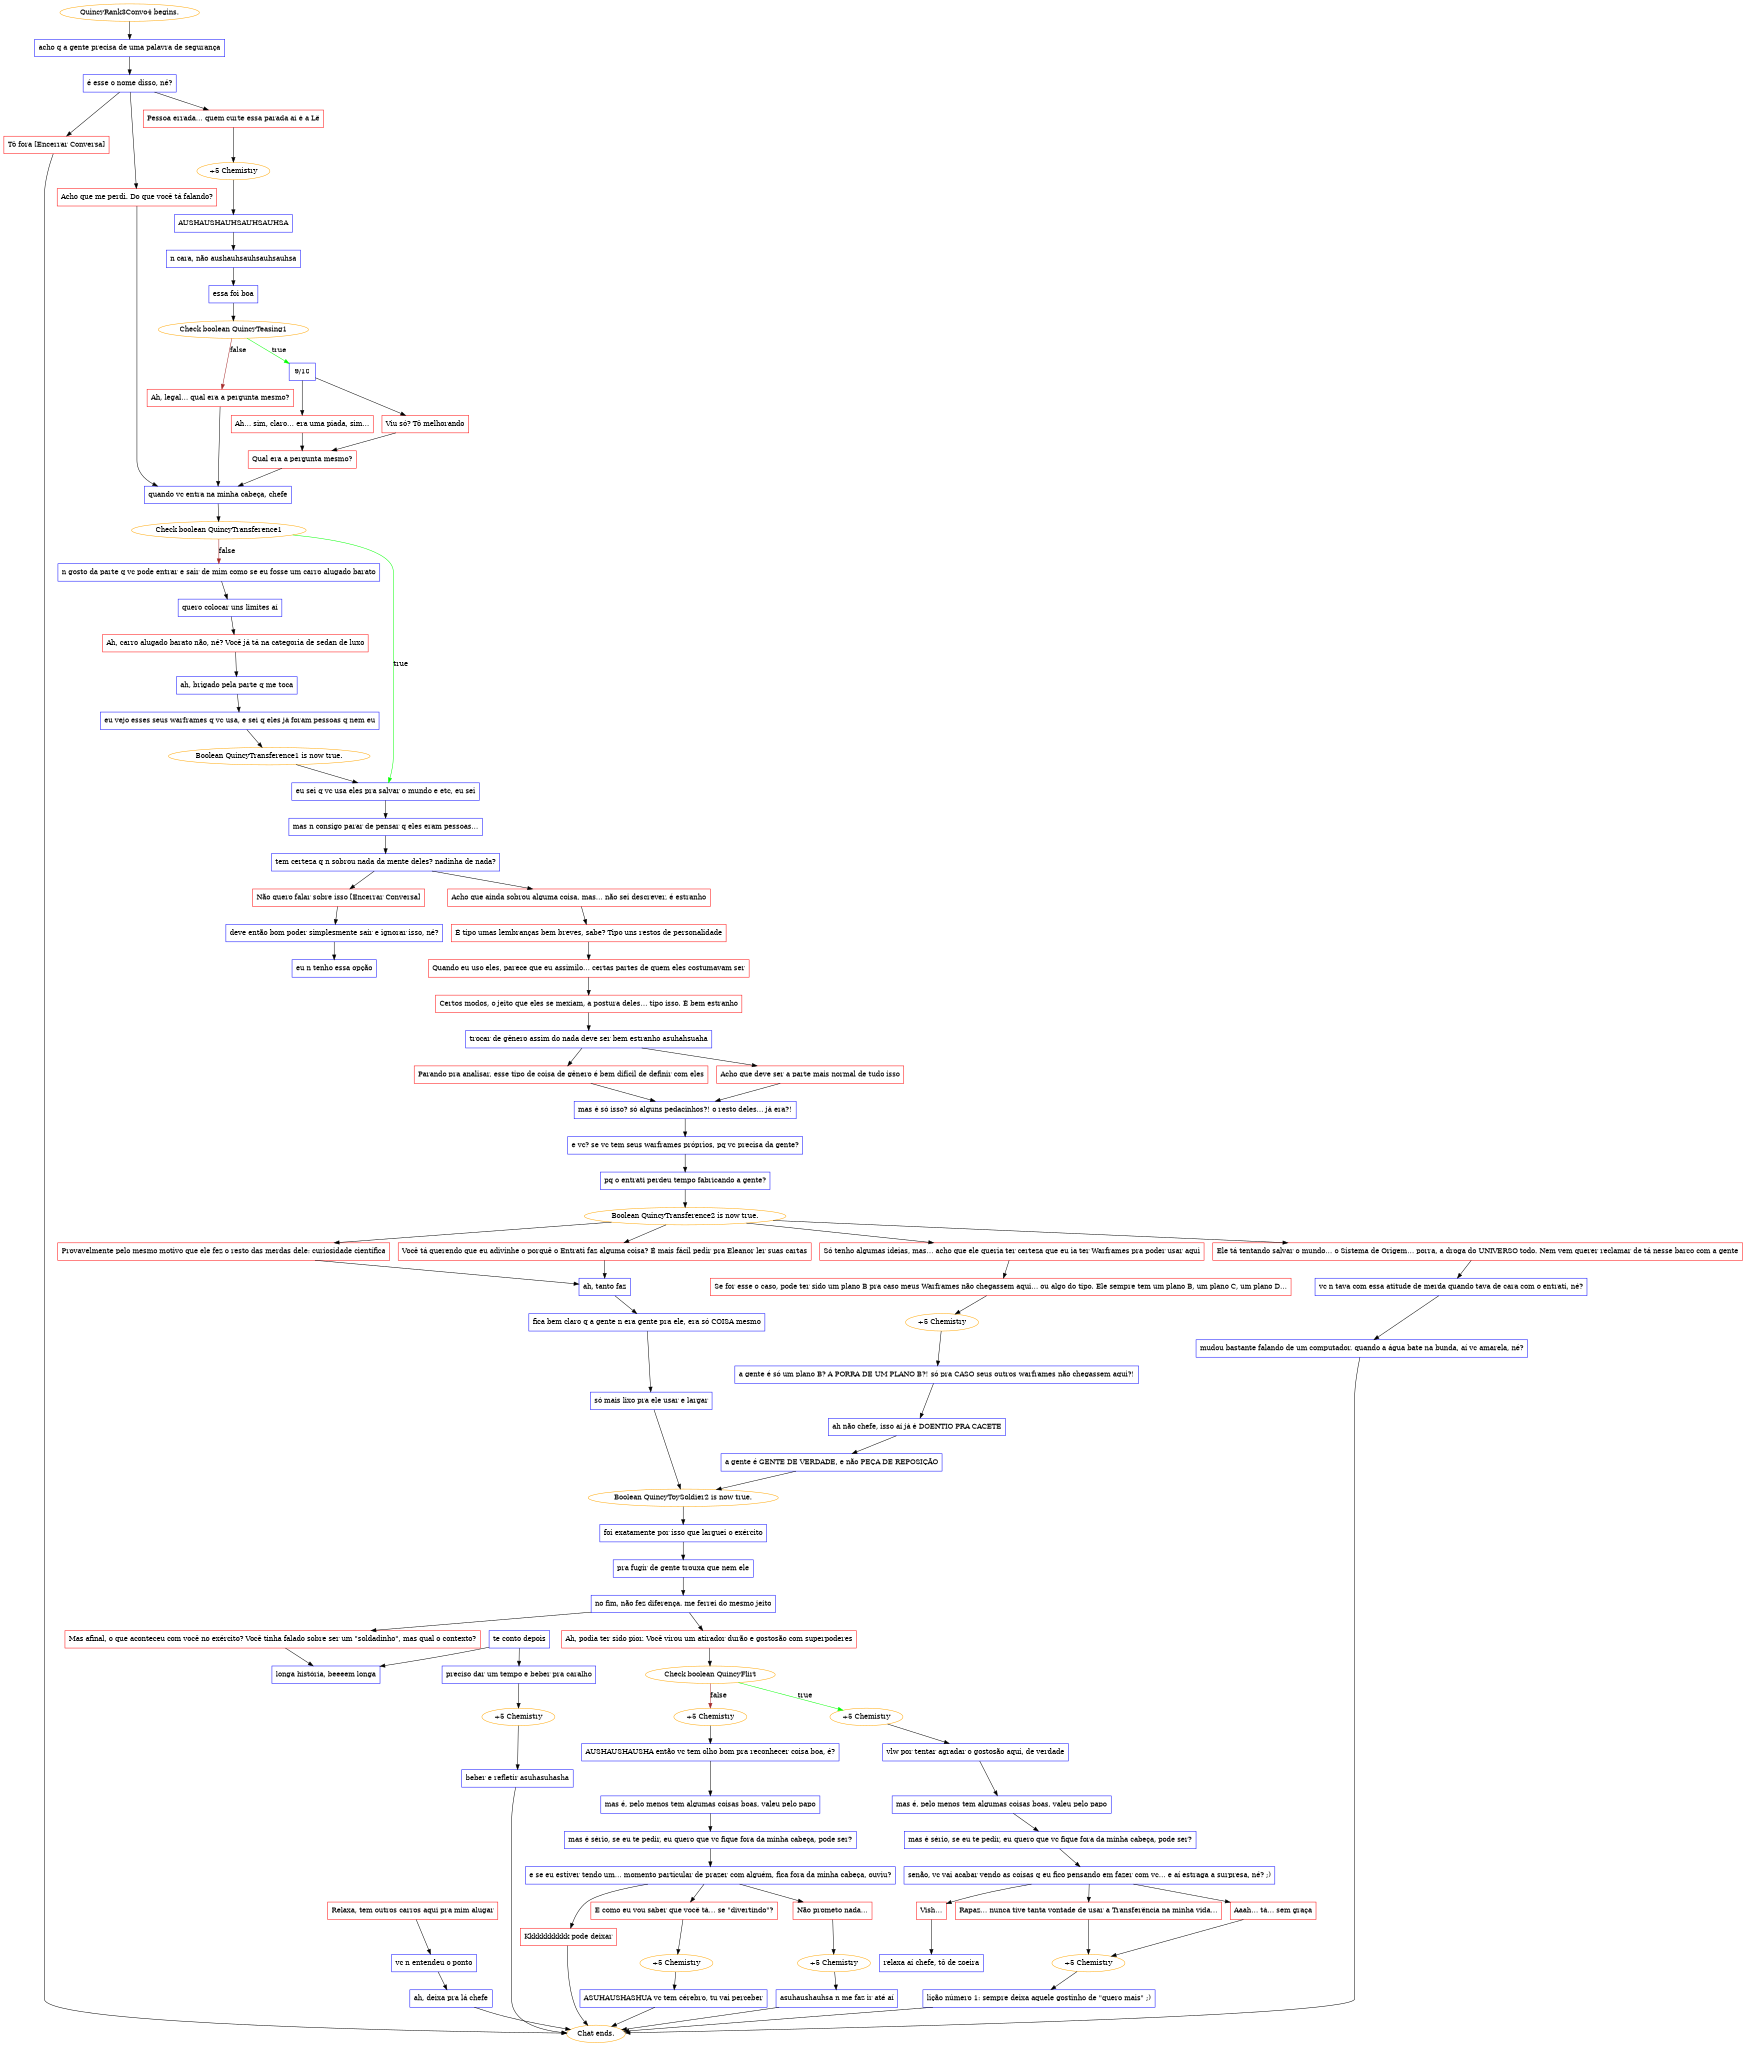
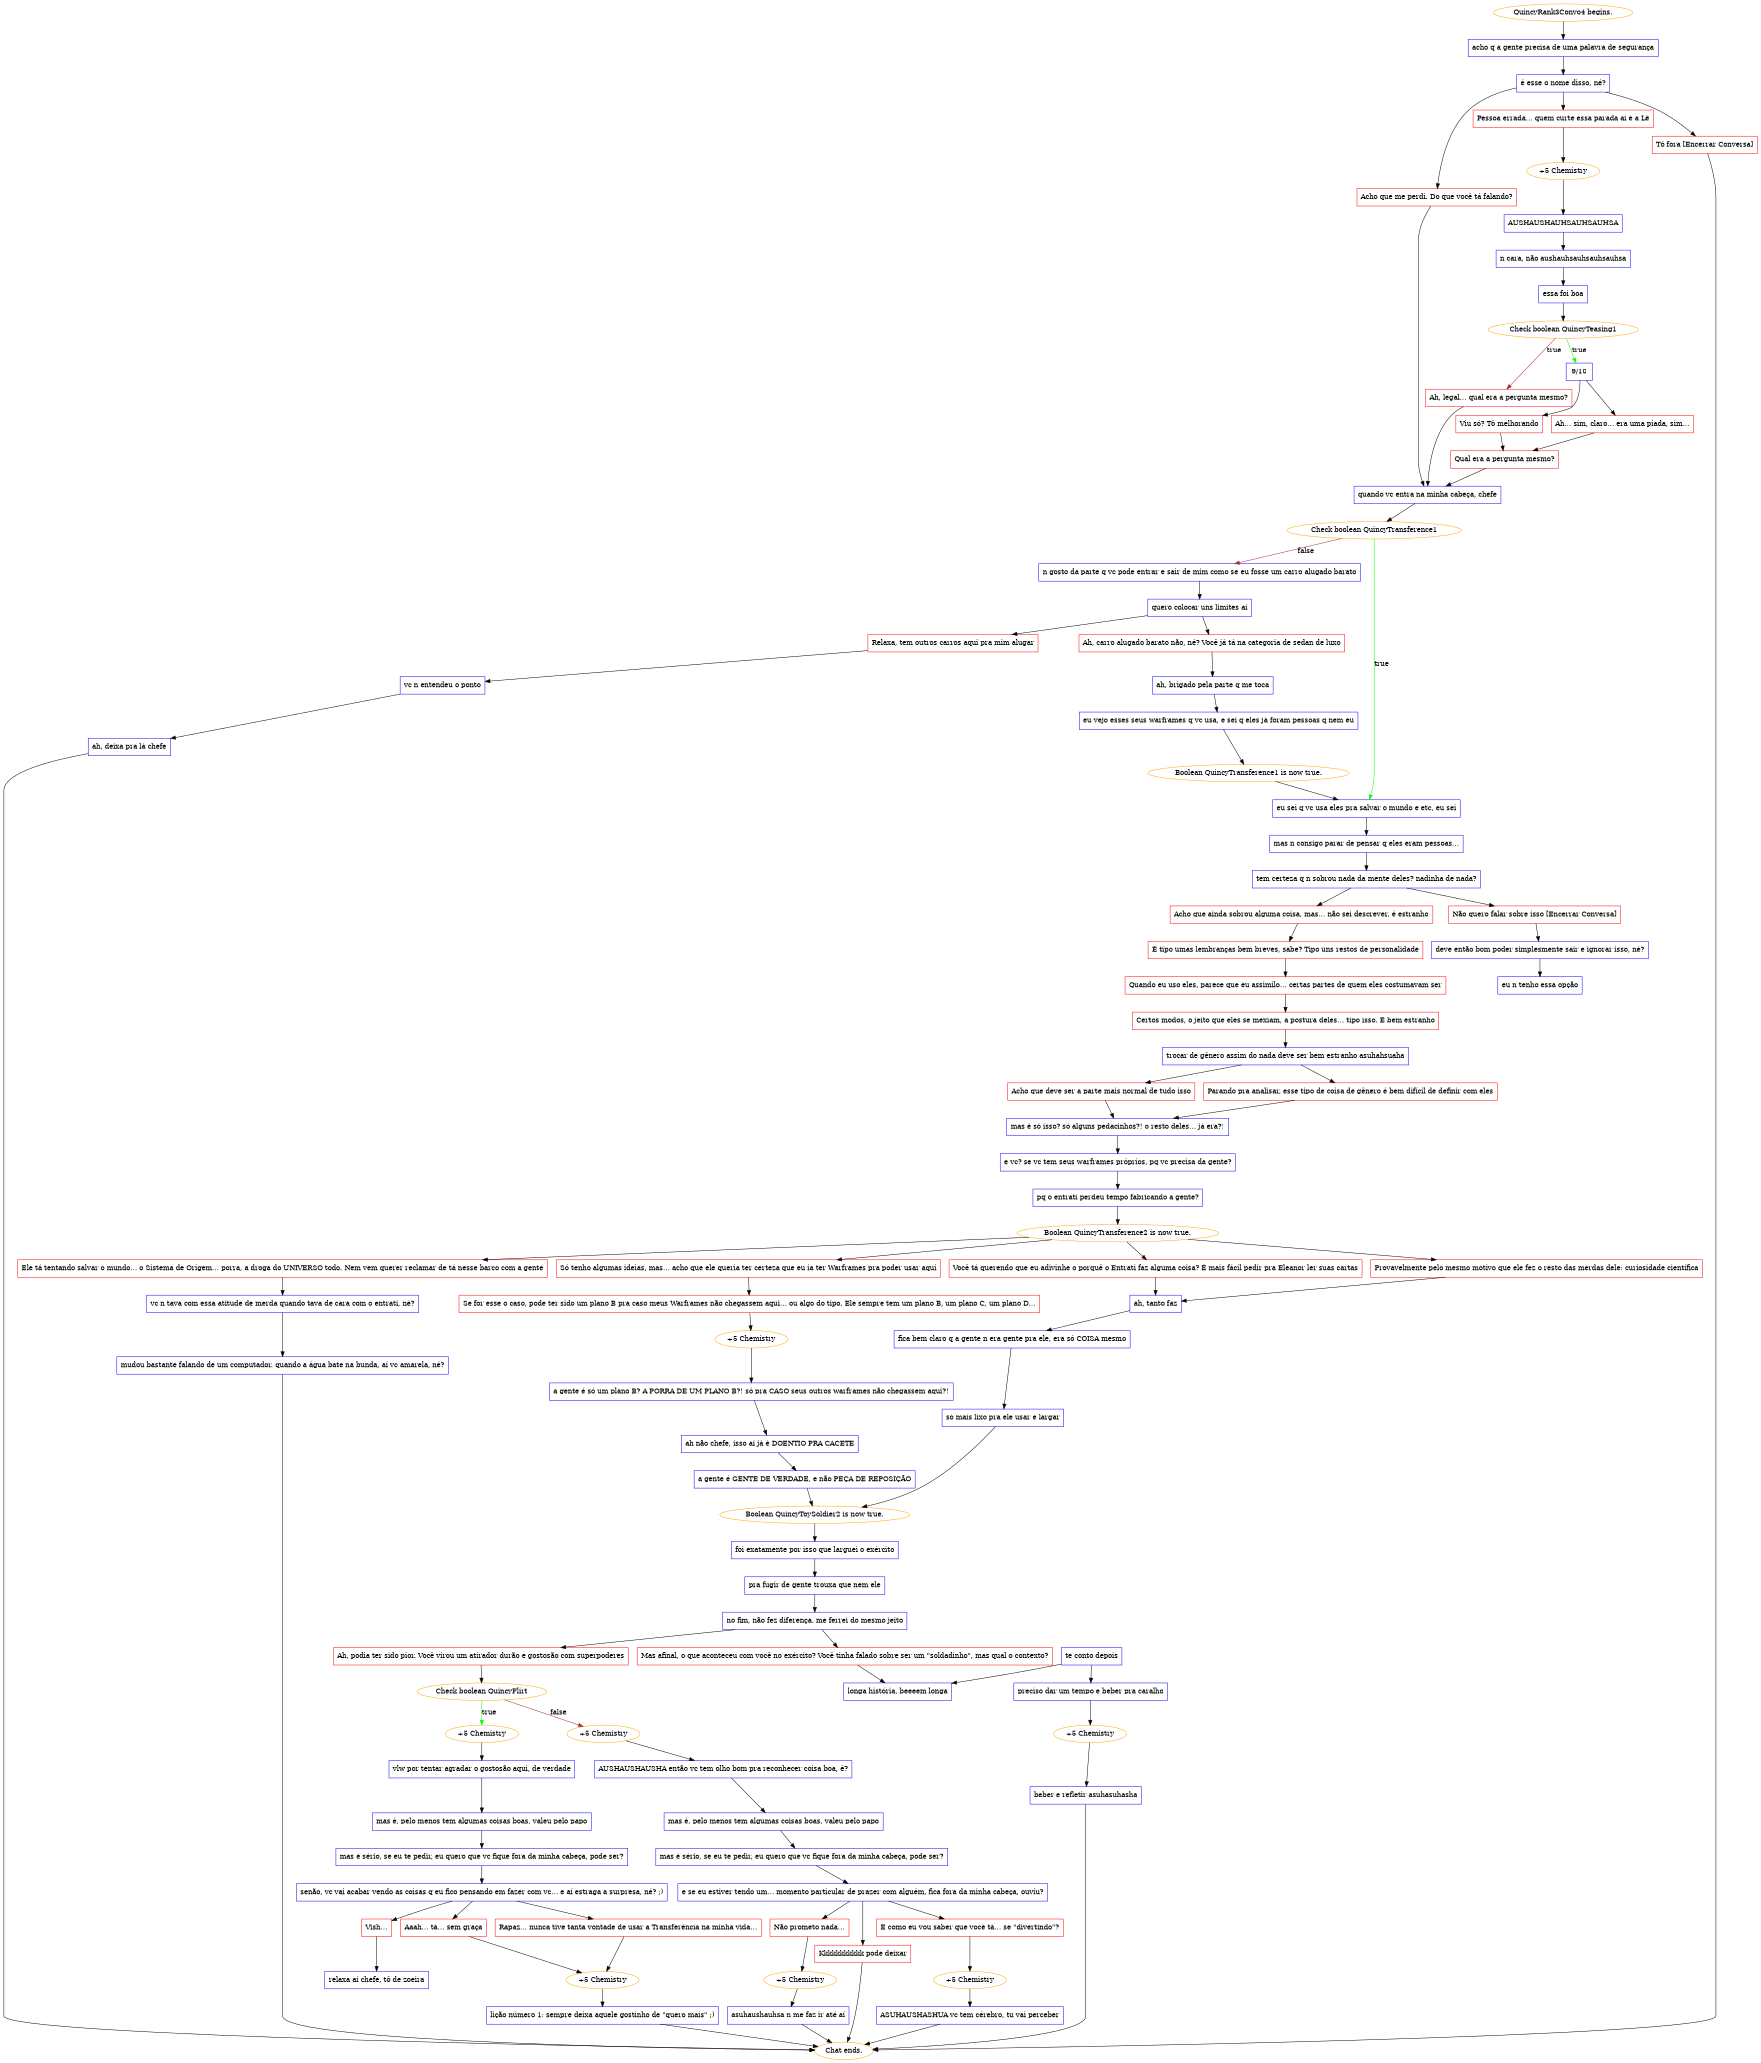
edge "Check boolean QuincyTeasing1" -> "Ah, legal… qual era a pergunta mesmo?": label "false" -> "true"
edge "quero colocar uns limites aí" -> "Relaxa, tem outros carros aqui pra mim alugar": added
